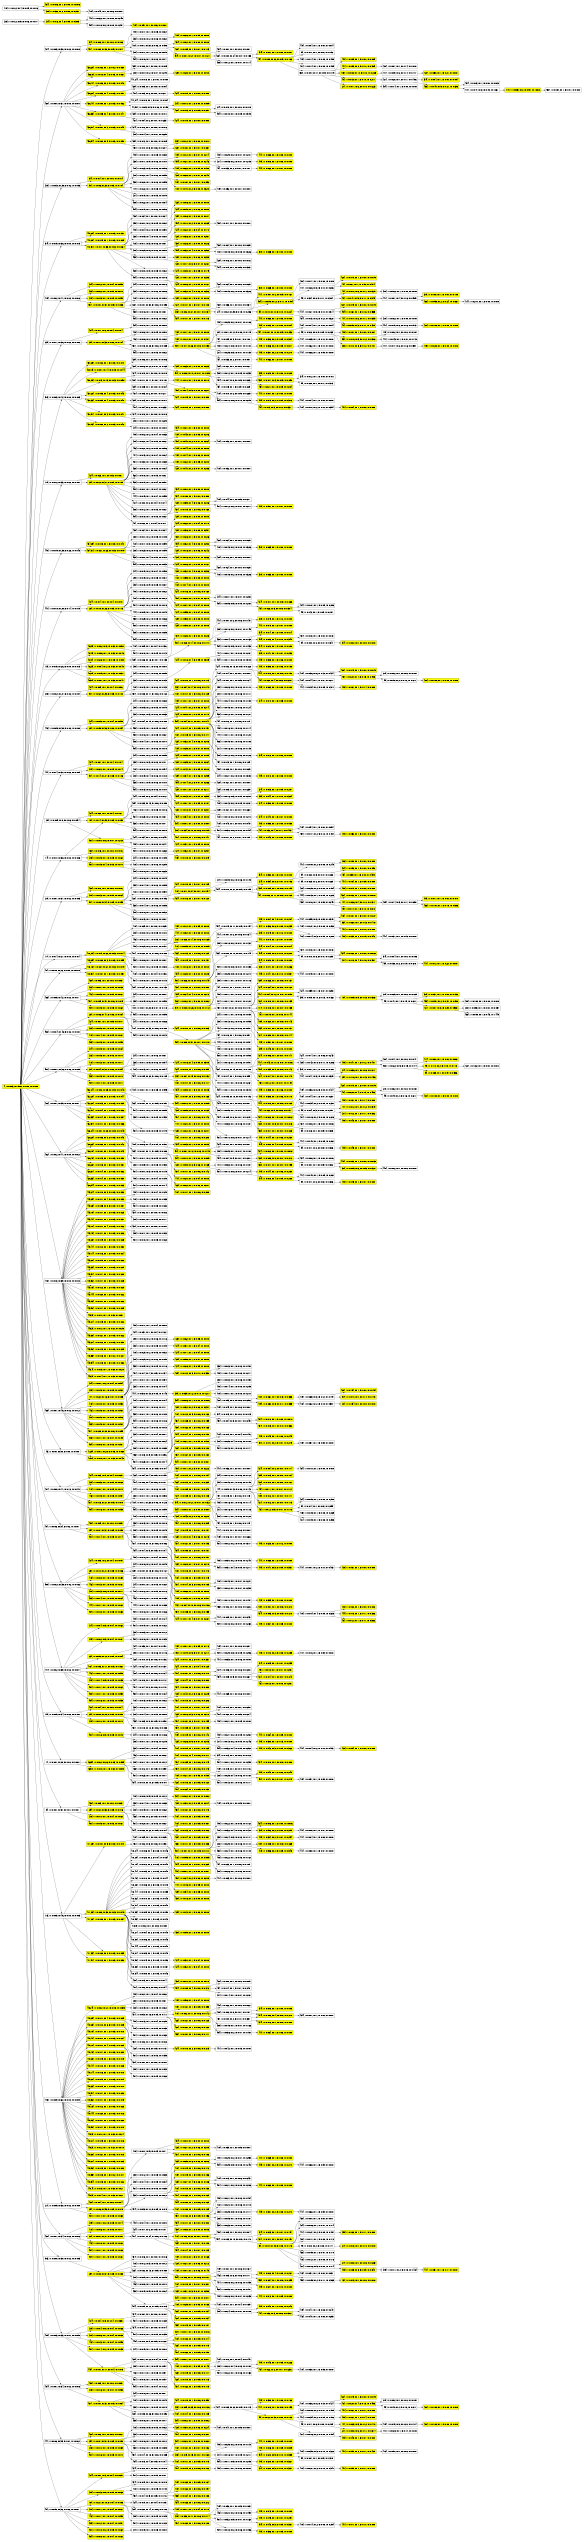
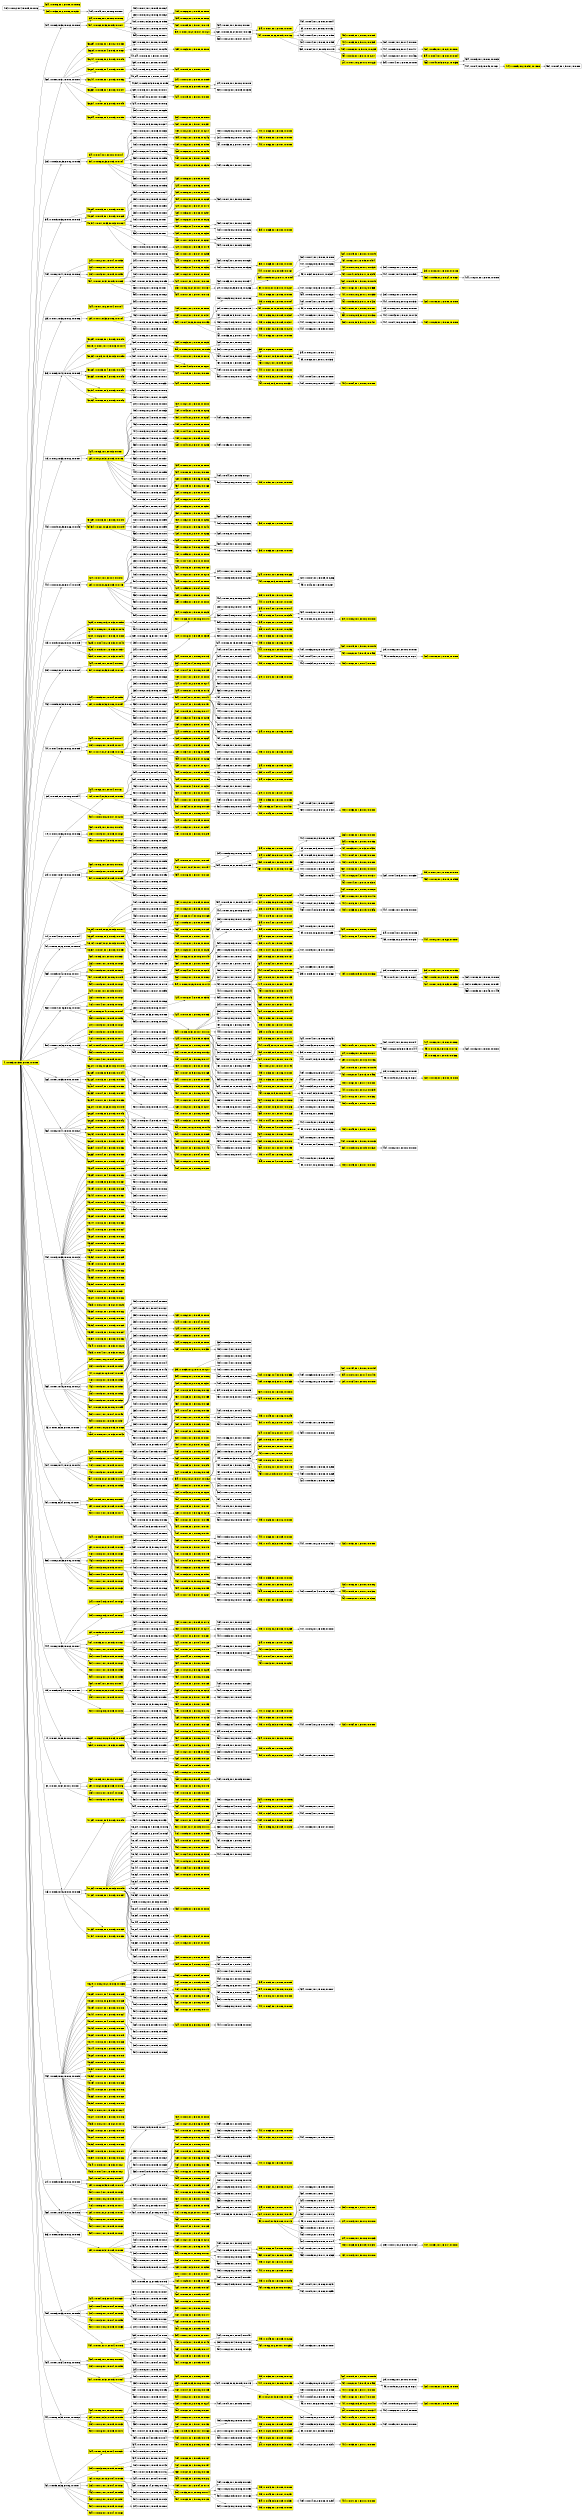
edge "[28], V: 0.006, N: 41, P: 0.06, U: 0.084" -> "[54], V: -0.016, N: 1, P: 0.07, U: 0.095": now "[28], V: 0.006, N: 41, P: 0.06, U: 0.084" -> "[23], V: -0.012, N: 5, P: 0.06, U: 0.077"
edge "[5], V: -0.012, N: 5, P: 0.07, U: 0.176" -> "[9], V: -0.014, N: 1, P: 0.08, U: 0.255": reversed
